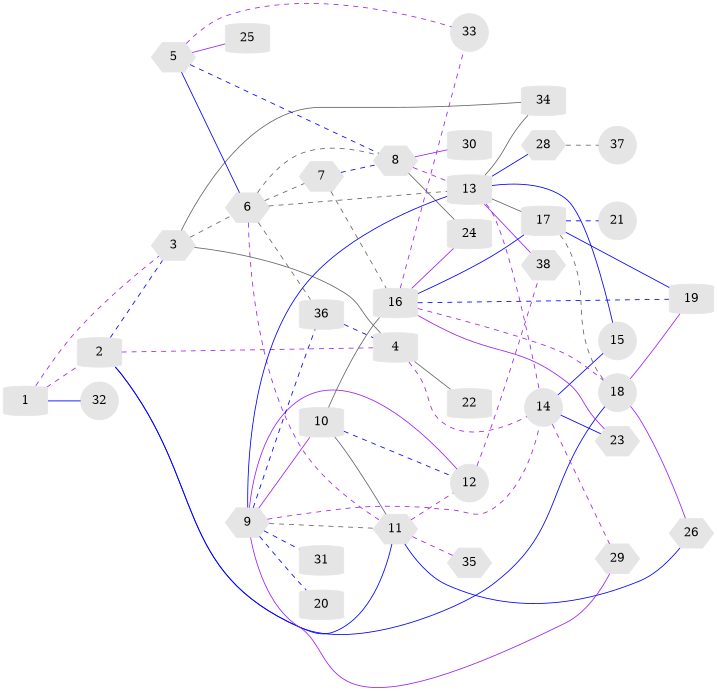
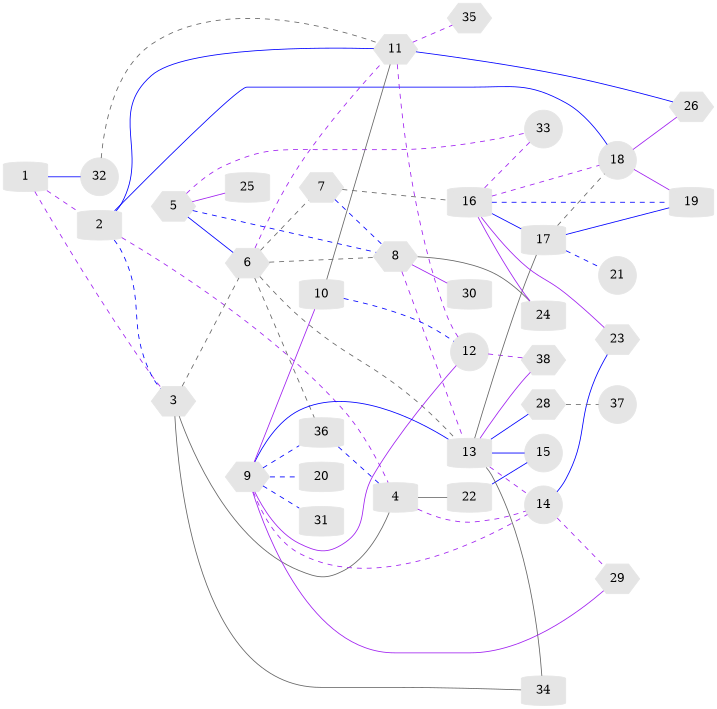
edge "16" -- "10": removed
edge "15" -- "14": now "15" -- "22"
edge "9" -- "11": now "32" -- "11"
